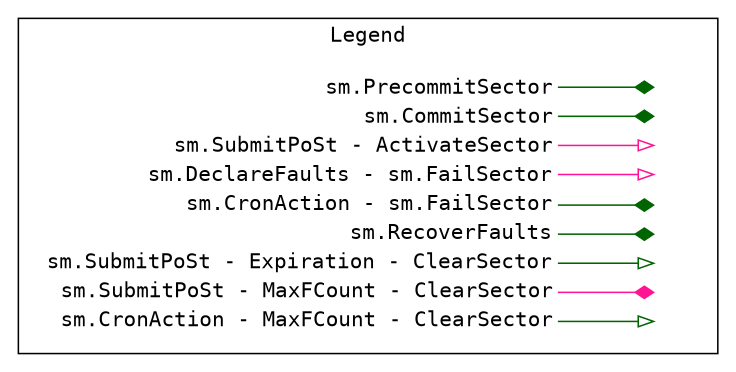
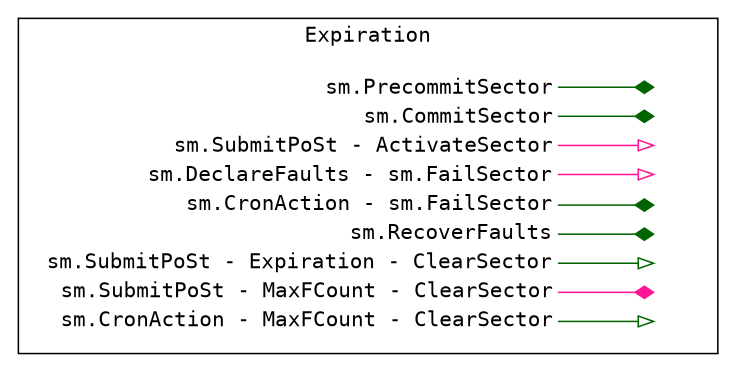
cluster "Legend": label "Legend" -> "Expiration"
